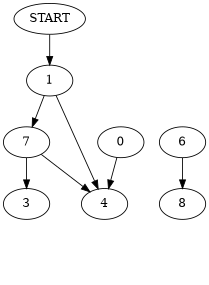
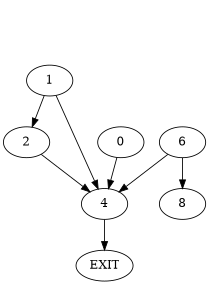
node "START": removed
node "7": label "7" -> "2"
edge "6" -> "4": added
node "3": removed
node "EXIT": added
